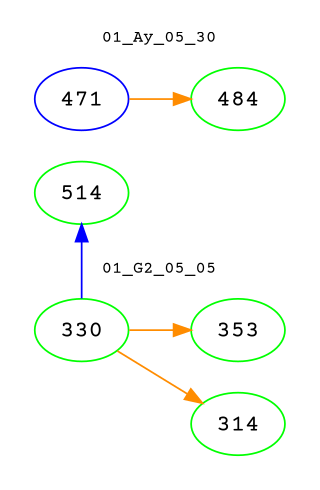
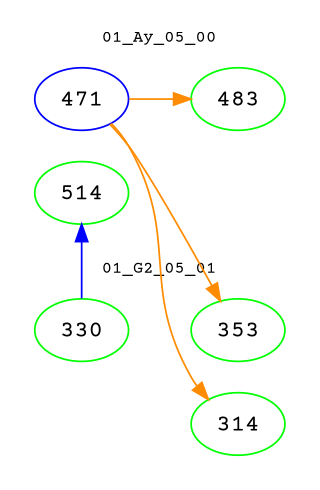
cluster "01_Ay_05_30": label "01_Ay_05_30" -> "01_Ay_05_00"
node "484": label "484" -> "483"
cluster "01_G2_05_05": label "01_G2_05_05" -> "01_G2_05_01"
edge "330" -> "353": now "471" -> "353"
edge "330" -> "314": now "471" -> "314"
